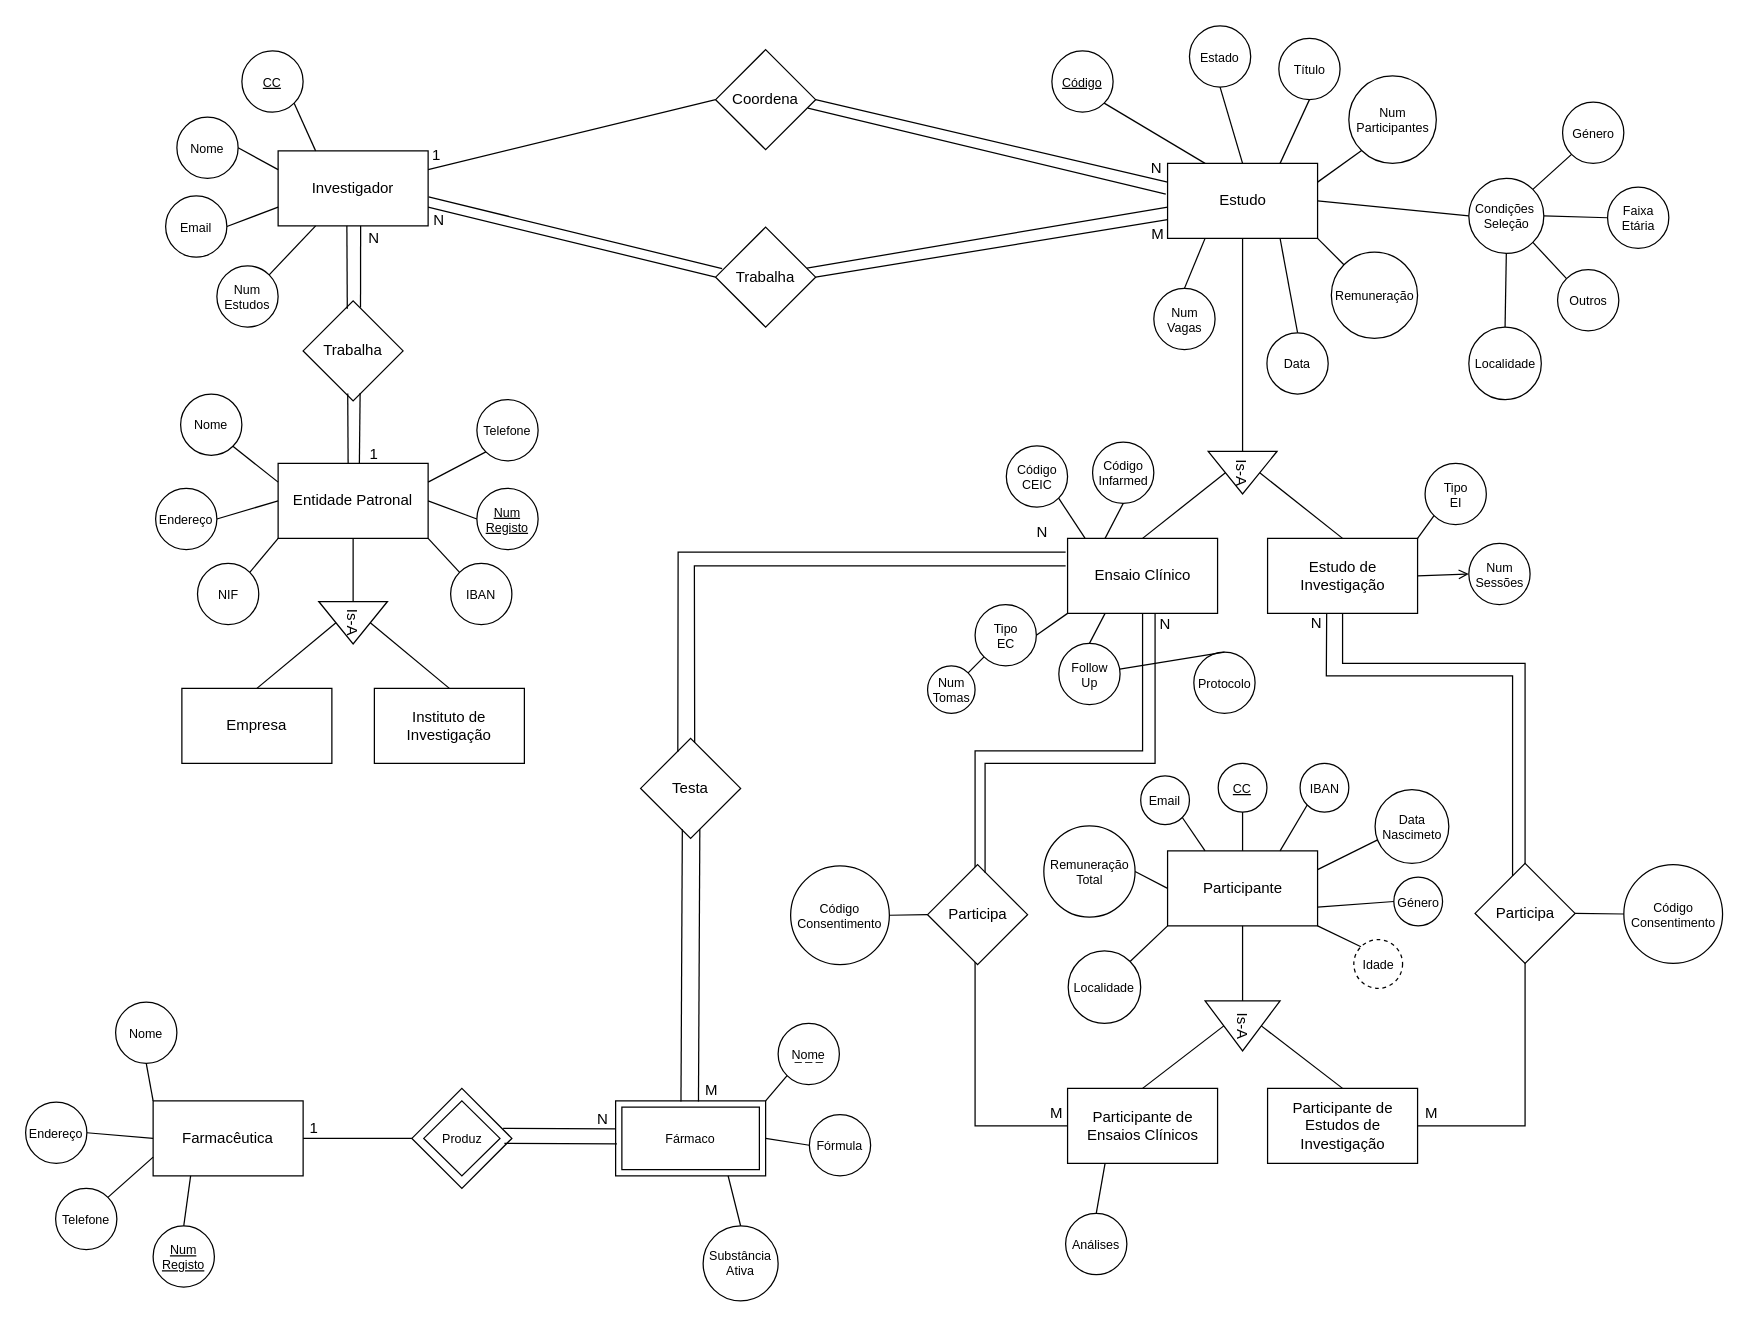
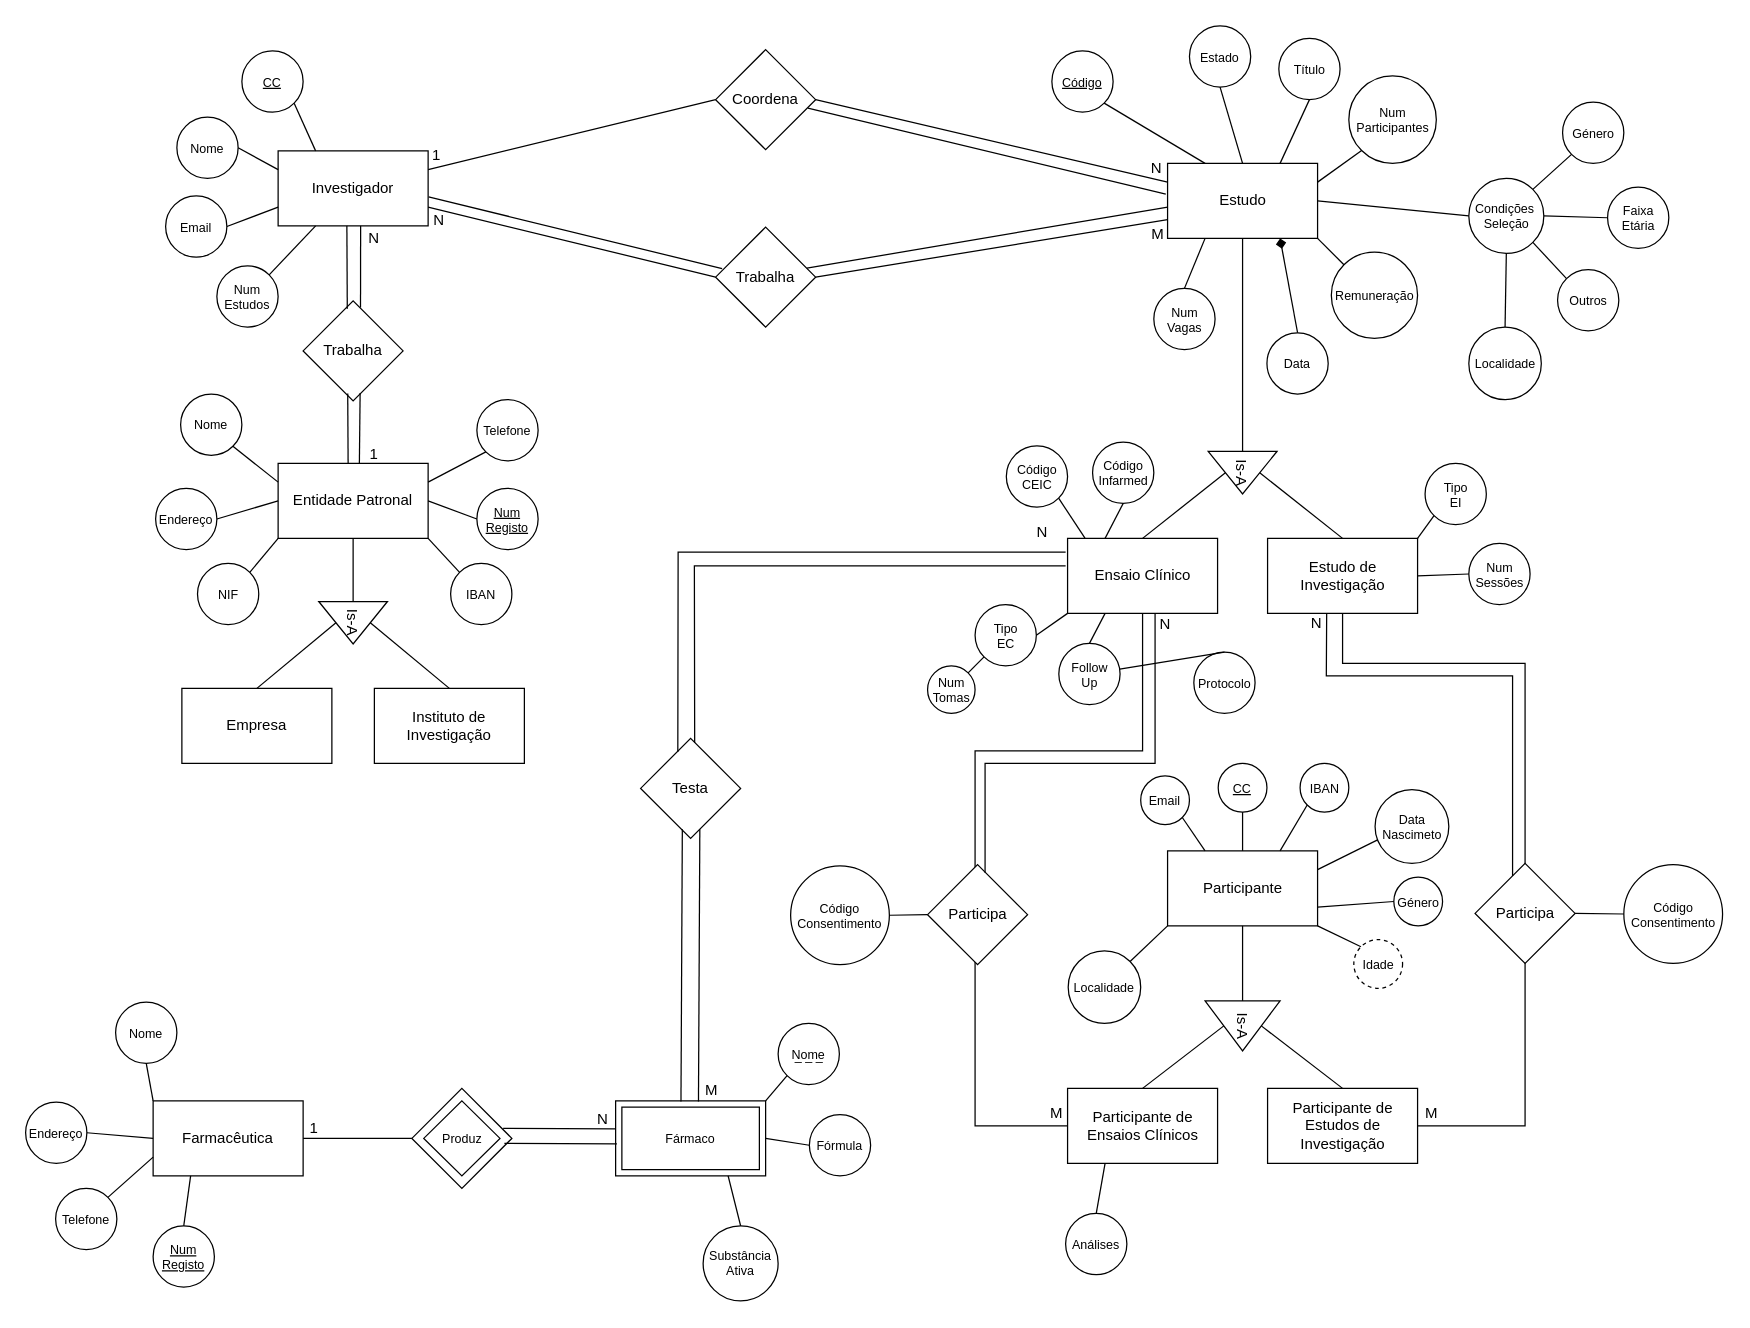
edge "Estudo" -- "Data": arrowhead none -> diamond
edge "Estudo de Investigação" -> "Num Sessões": arrowhead open -> none
node "Remuneração Total": removed
edge "Remuneração Total" -- "Participante": removed
